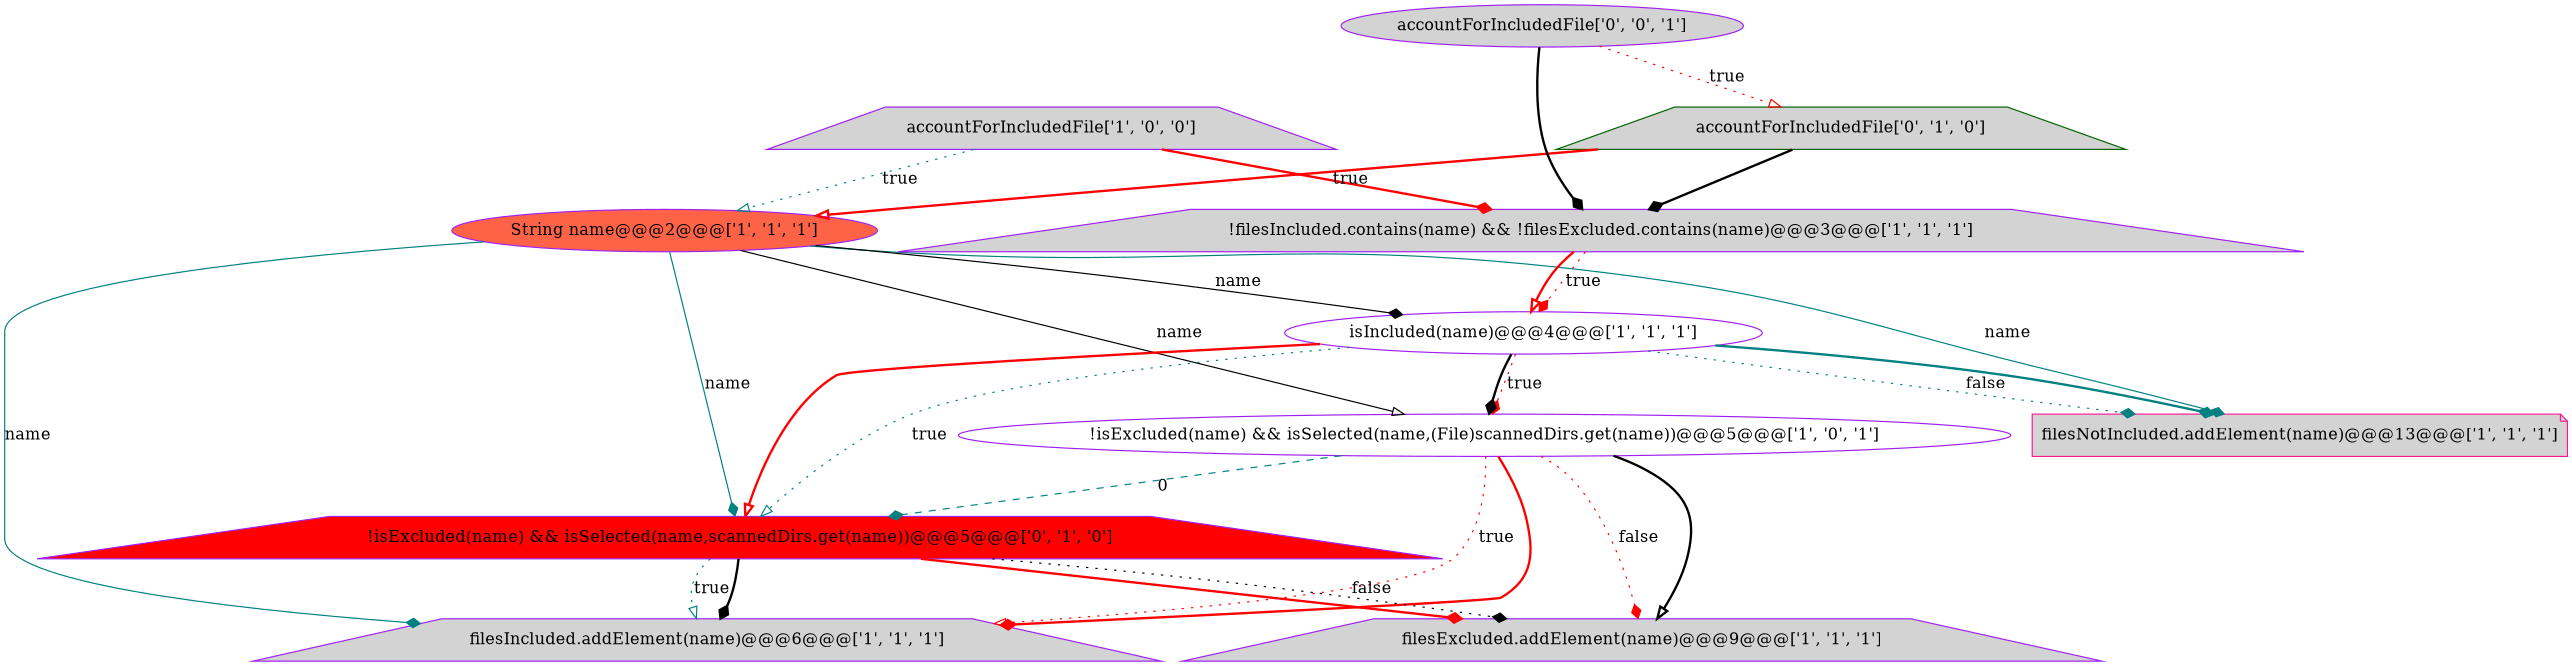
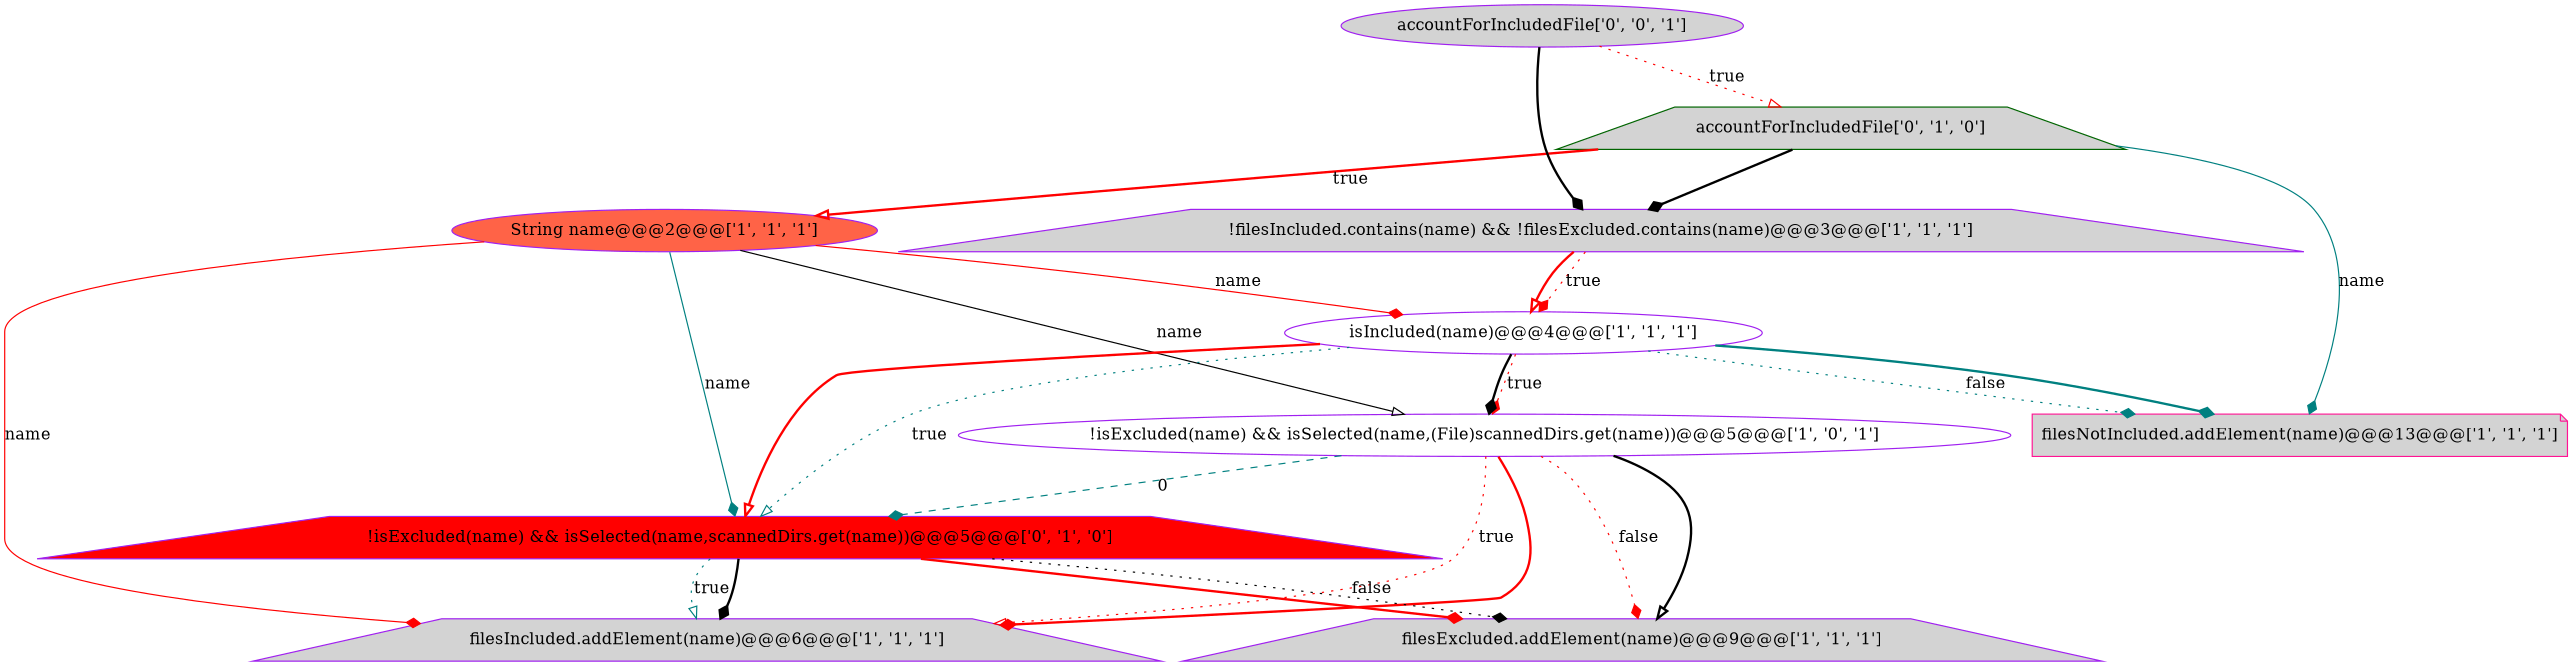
node "accountForIncludedFile['1', '0', '0']": removed
edge "String name@@@2@@@['1', '1', '1']" -> "filesNotIncluded.addElement(name)@@@13@@@['1', '1', '1']": now "accountForIncludedFile['0', '1', '0']" -> "filesNotIncluded.addElement(name)@@@13@@@['1', '1', '1']"
edge "String name@@@2@@@['1', '1', '1']" -> "isIncluded(name)@@@4@@@['1', '1', '1']": color black -> red
edge "String name@@@2@@@['1', '1', '1']" -> "filesIncluded.addElement(name)@@@6@@@['1', '1', '1']": color teal -> red
